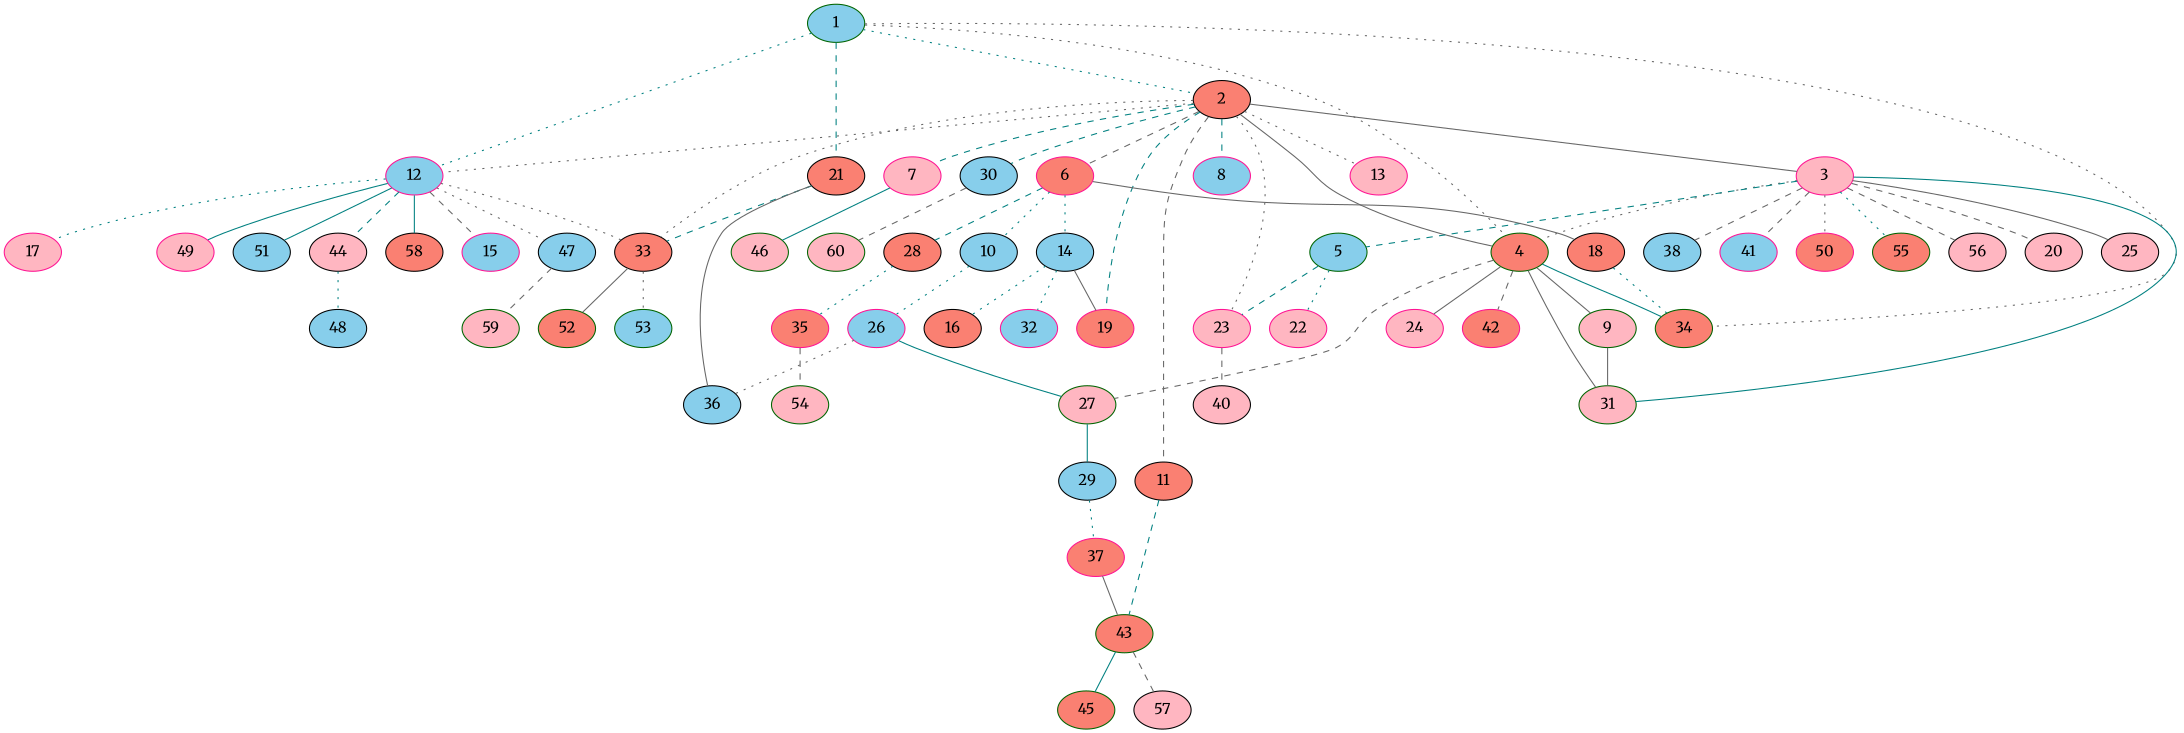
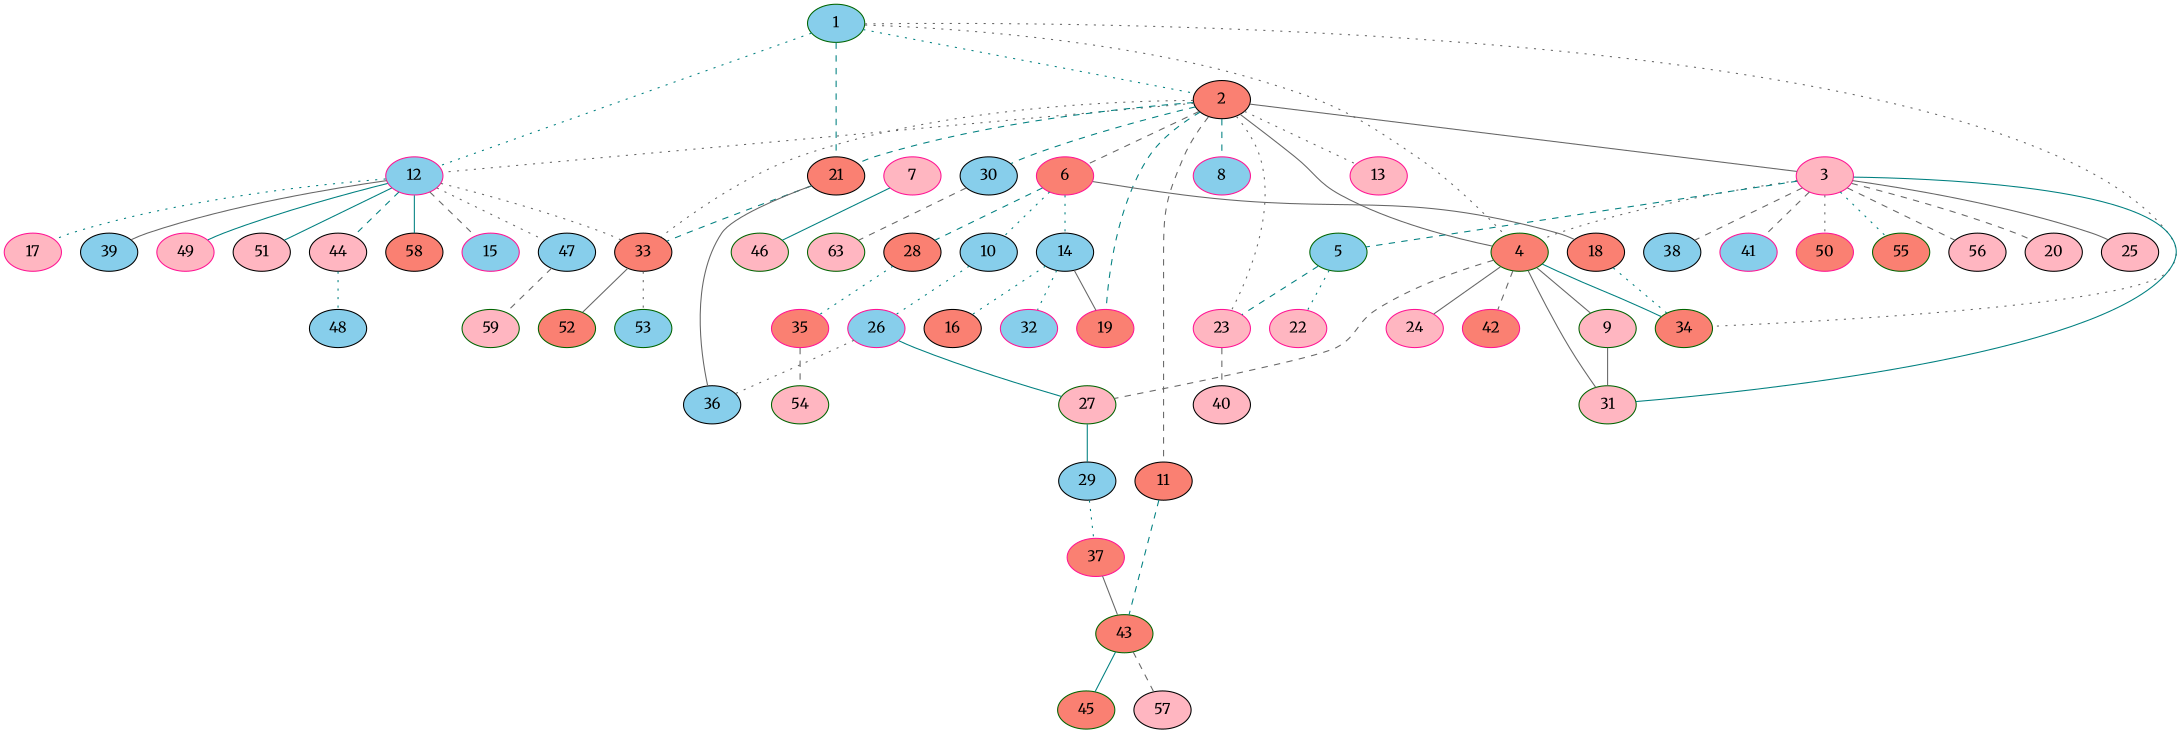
edge "2" -- "7": now "2" -- "21"
node "39": added
node "51": fillcolor skyblue -> lightpink
node "60": label "60" -> "63"
